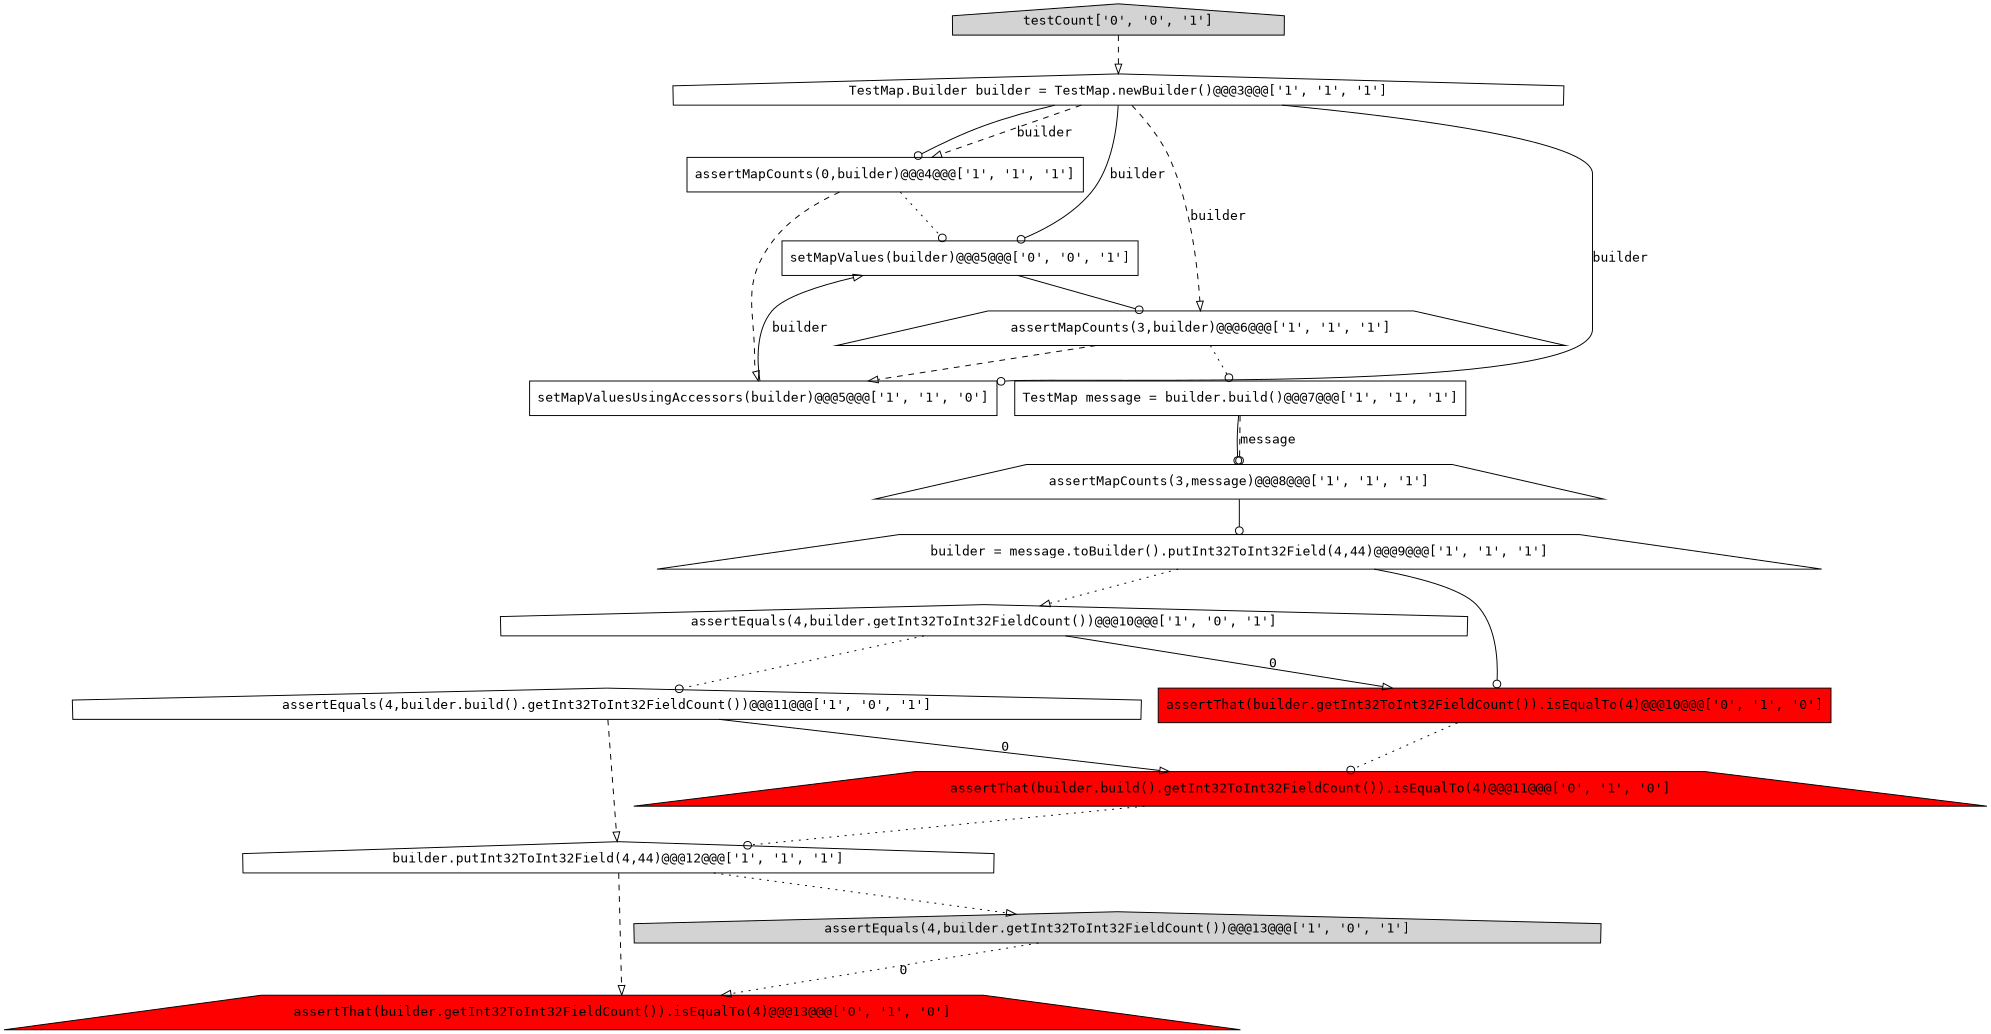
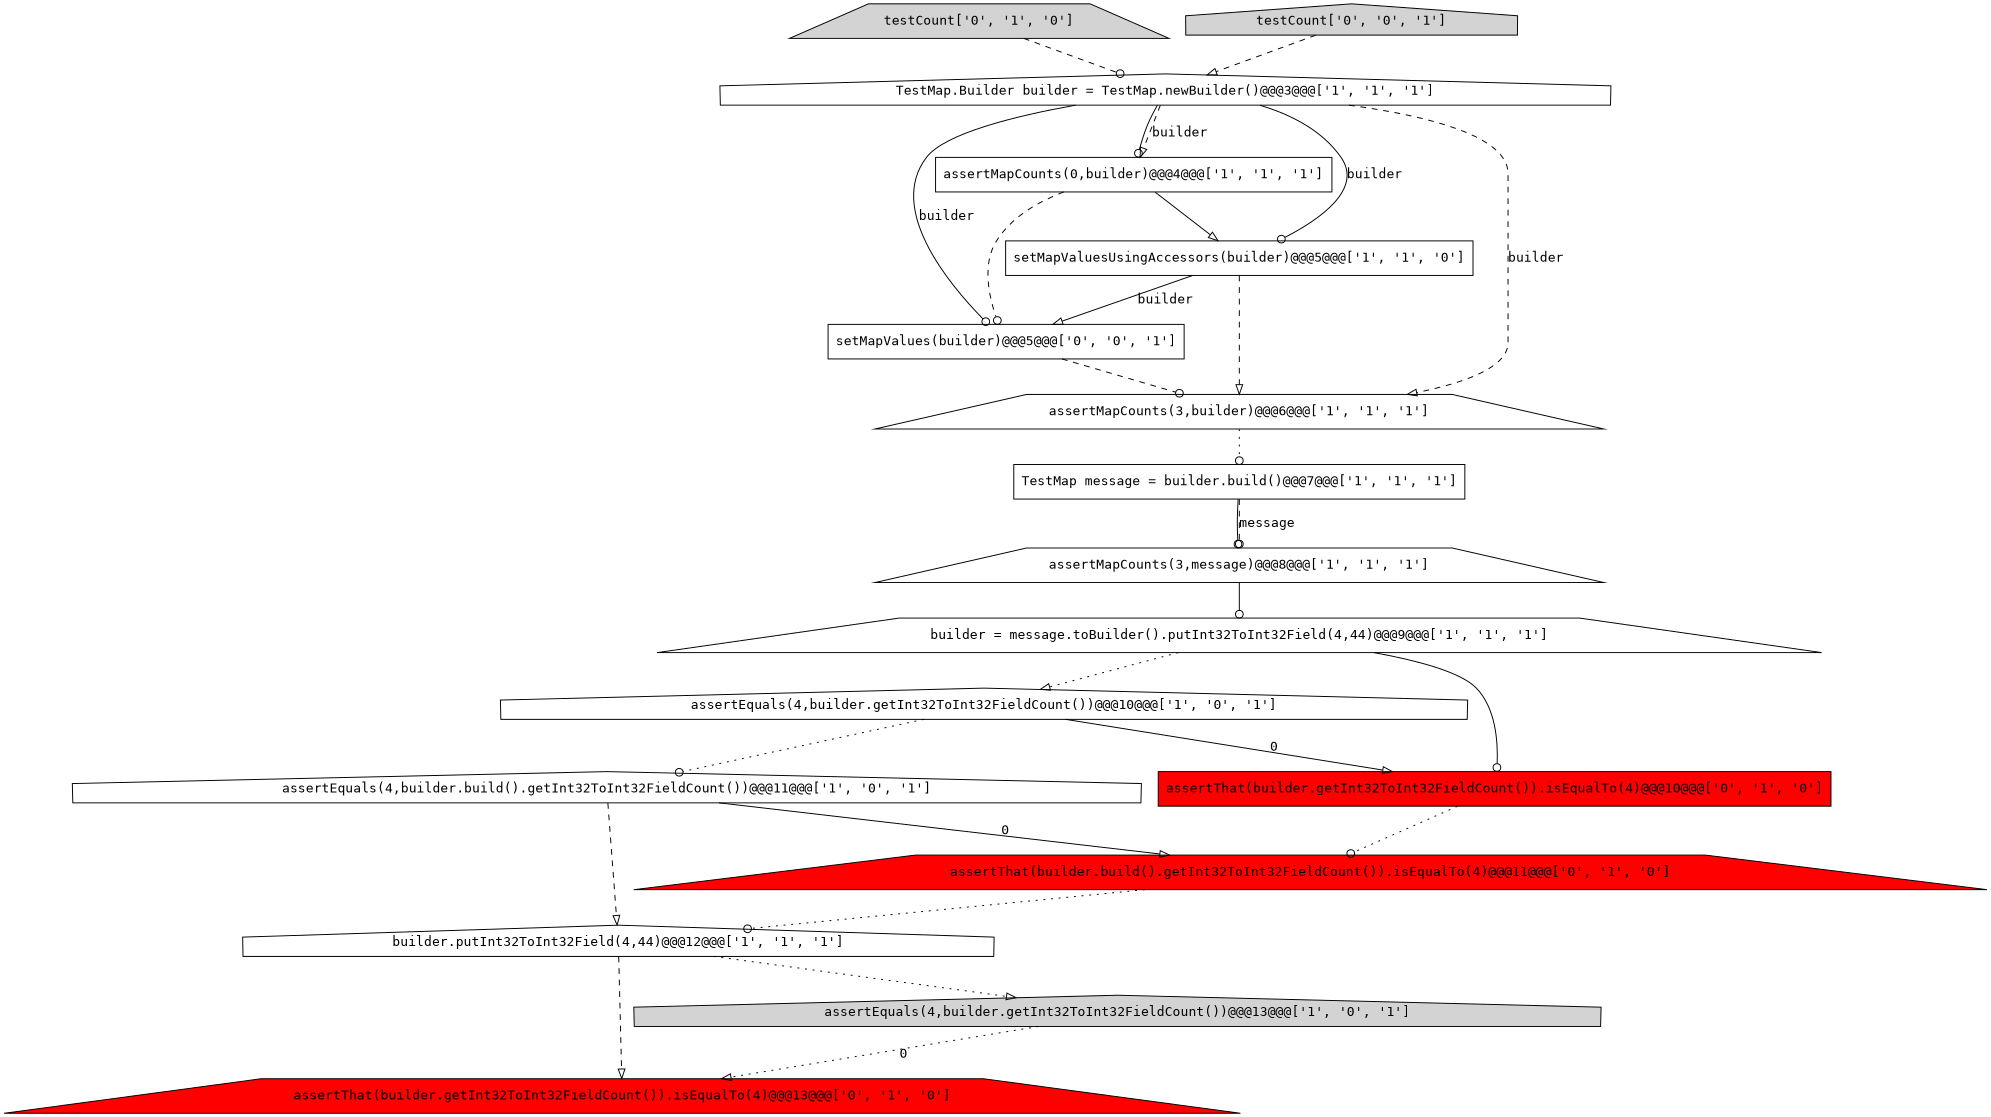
node "testCount['0', '1', '0']": added
edge "assertMapCounts(0,builder)@@@4@@@['1', '1', '1']" -> "setMapValues(builder)@@@5@@@['0', '0', '1']": style dotted -> dashed
edge "assertMapCounts(0,builder)@@@4@@@['1', '1', '1']" -> "setMapValuesUsingAccessors(builder)@@@5@@@['1', '1', '0']": style dashed -> solid
edge "setMapValues(builder)@@@5@@@['0', '0', '1']" -> "assertMapCounts(3,builder)@@@6@@@['1', '1', '1']": style solid -> dashed
edge "assertMapCounts(3,builder)@@@6@@@['1', '1', '1']" -> "setMapValuesUsingAccessors(builder)@@@5@@@['1', '1', '0']": reversed
